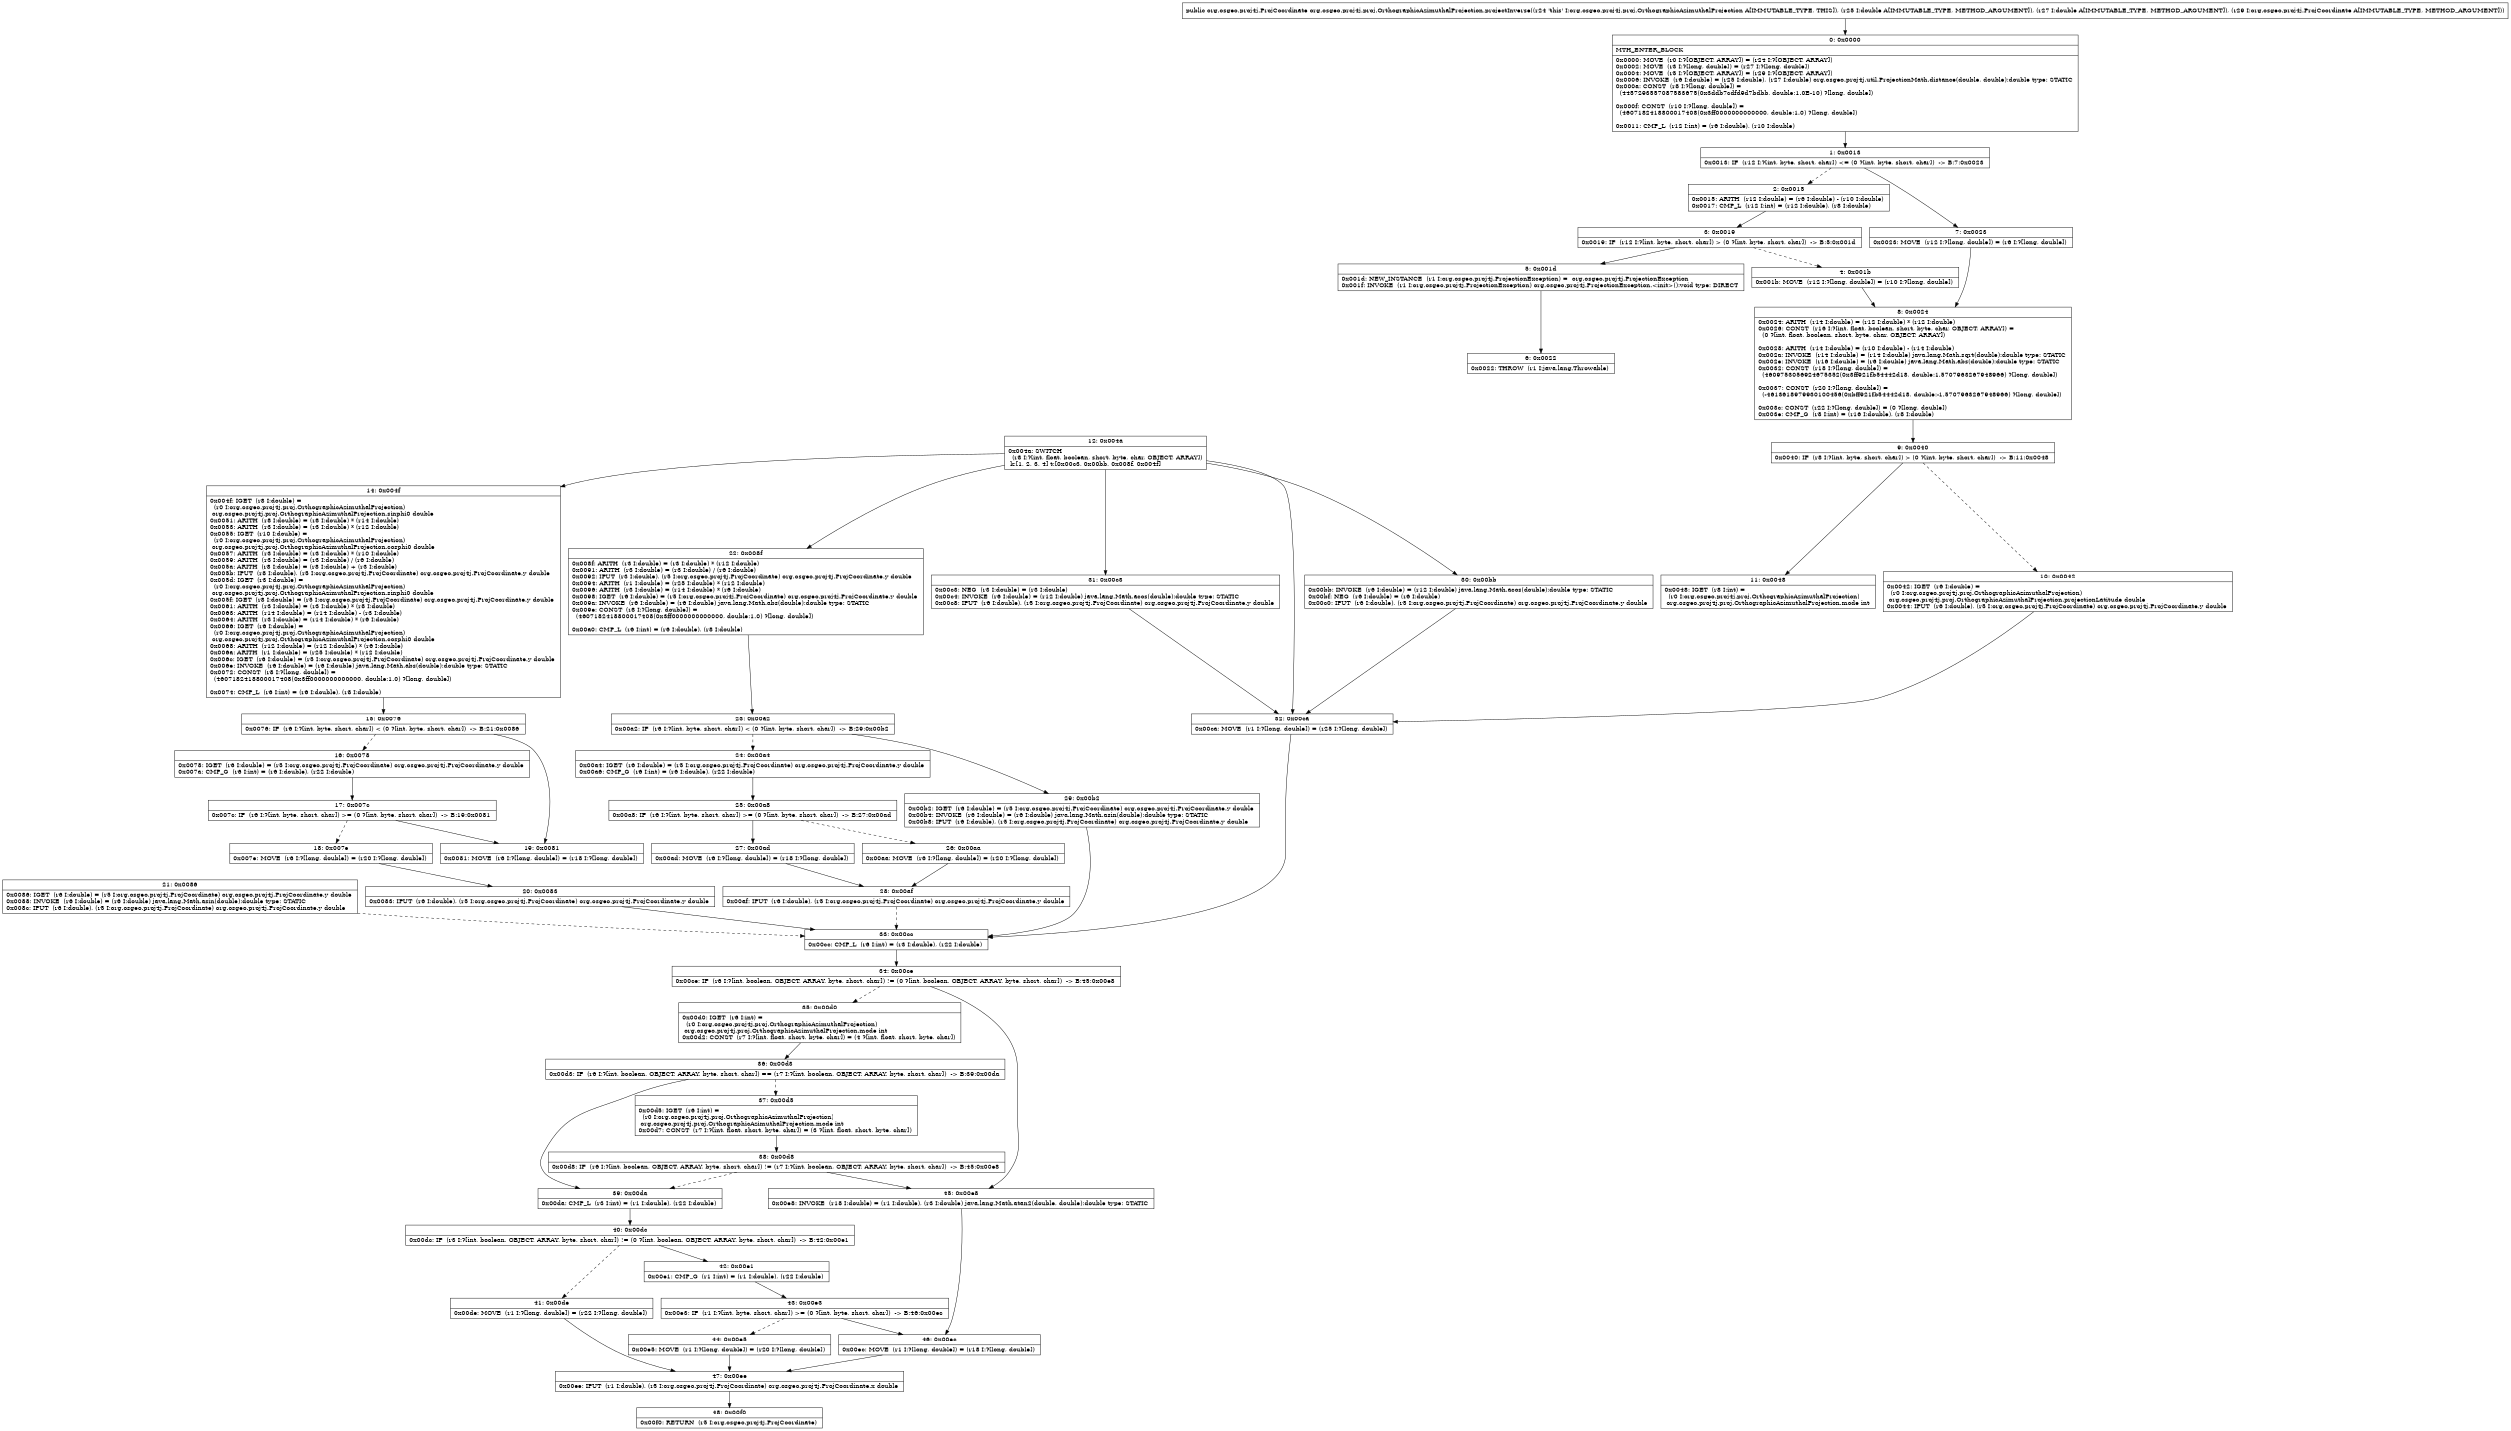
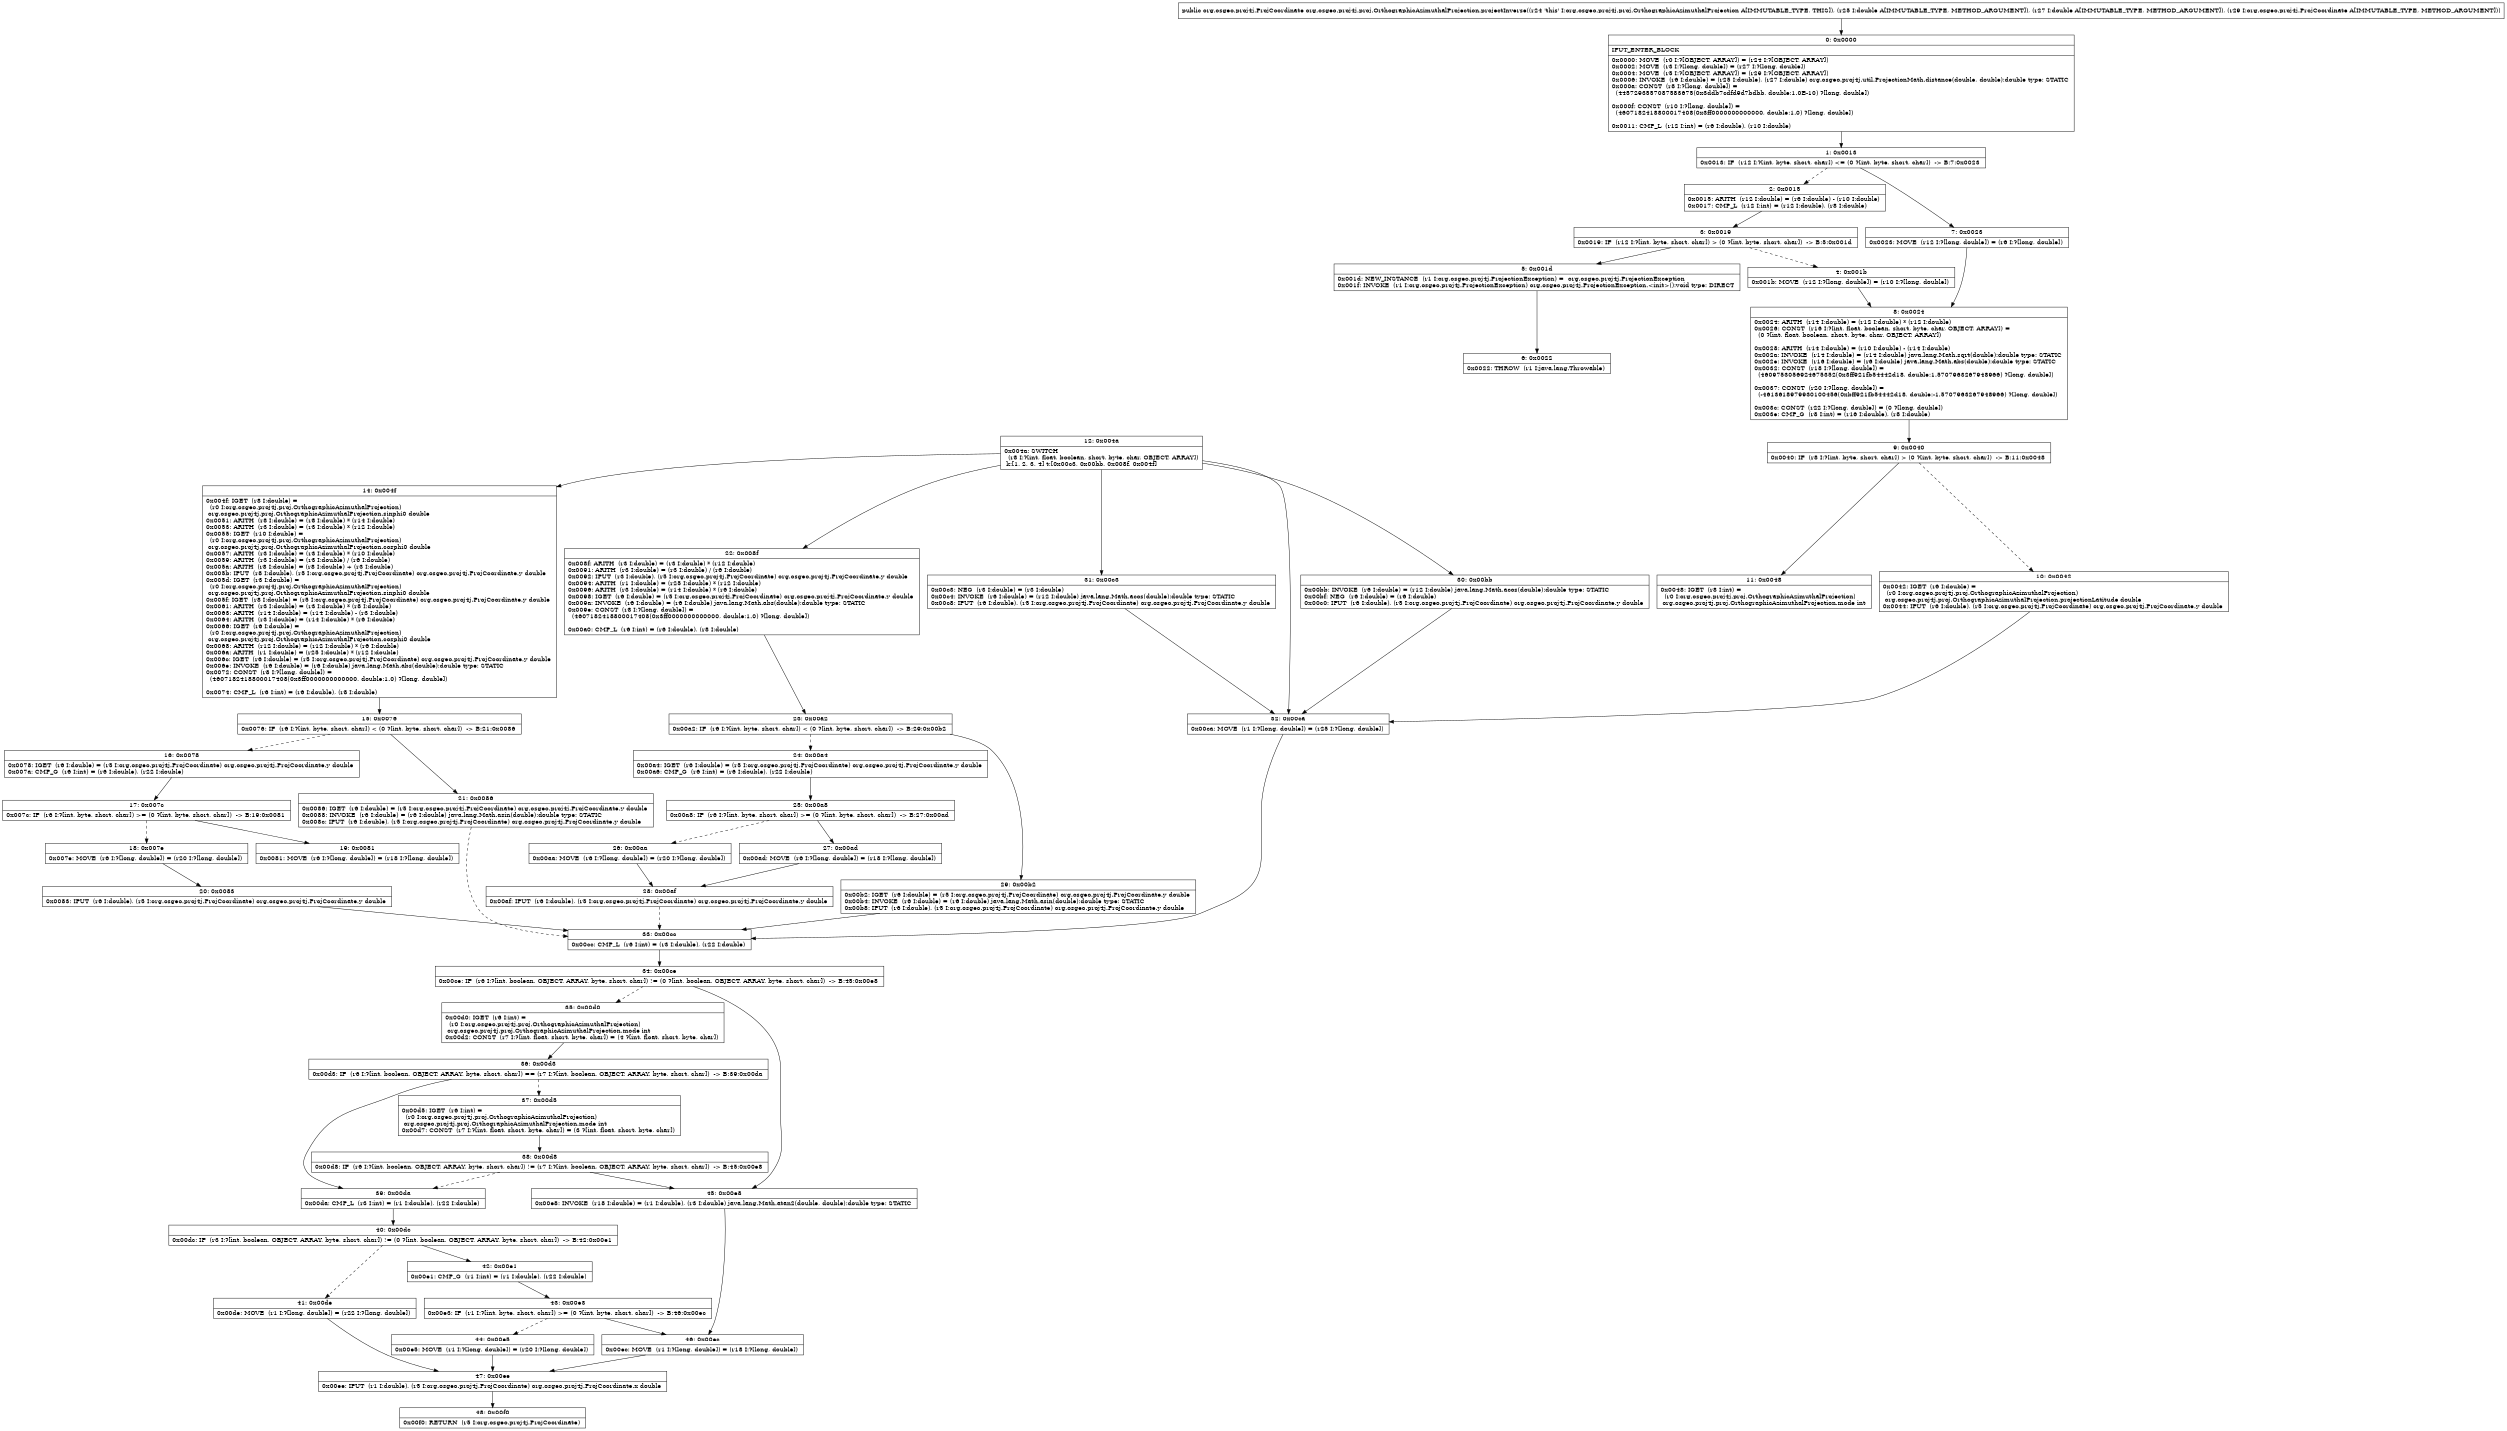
node "0: 0x0000": text "MTH_ENTER_BLOCK" -> "IPUT_ENTER_BLOCK"
edge "15: 0x0076" -> "19: 0x0081": now "15: 0x0076" -> "21: 0x0086"
